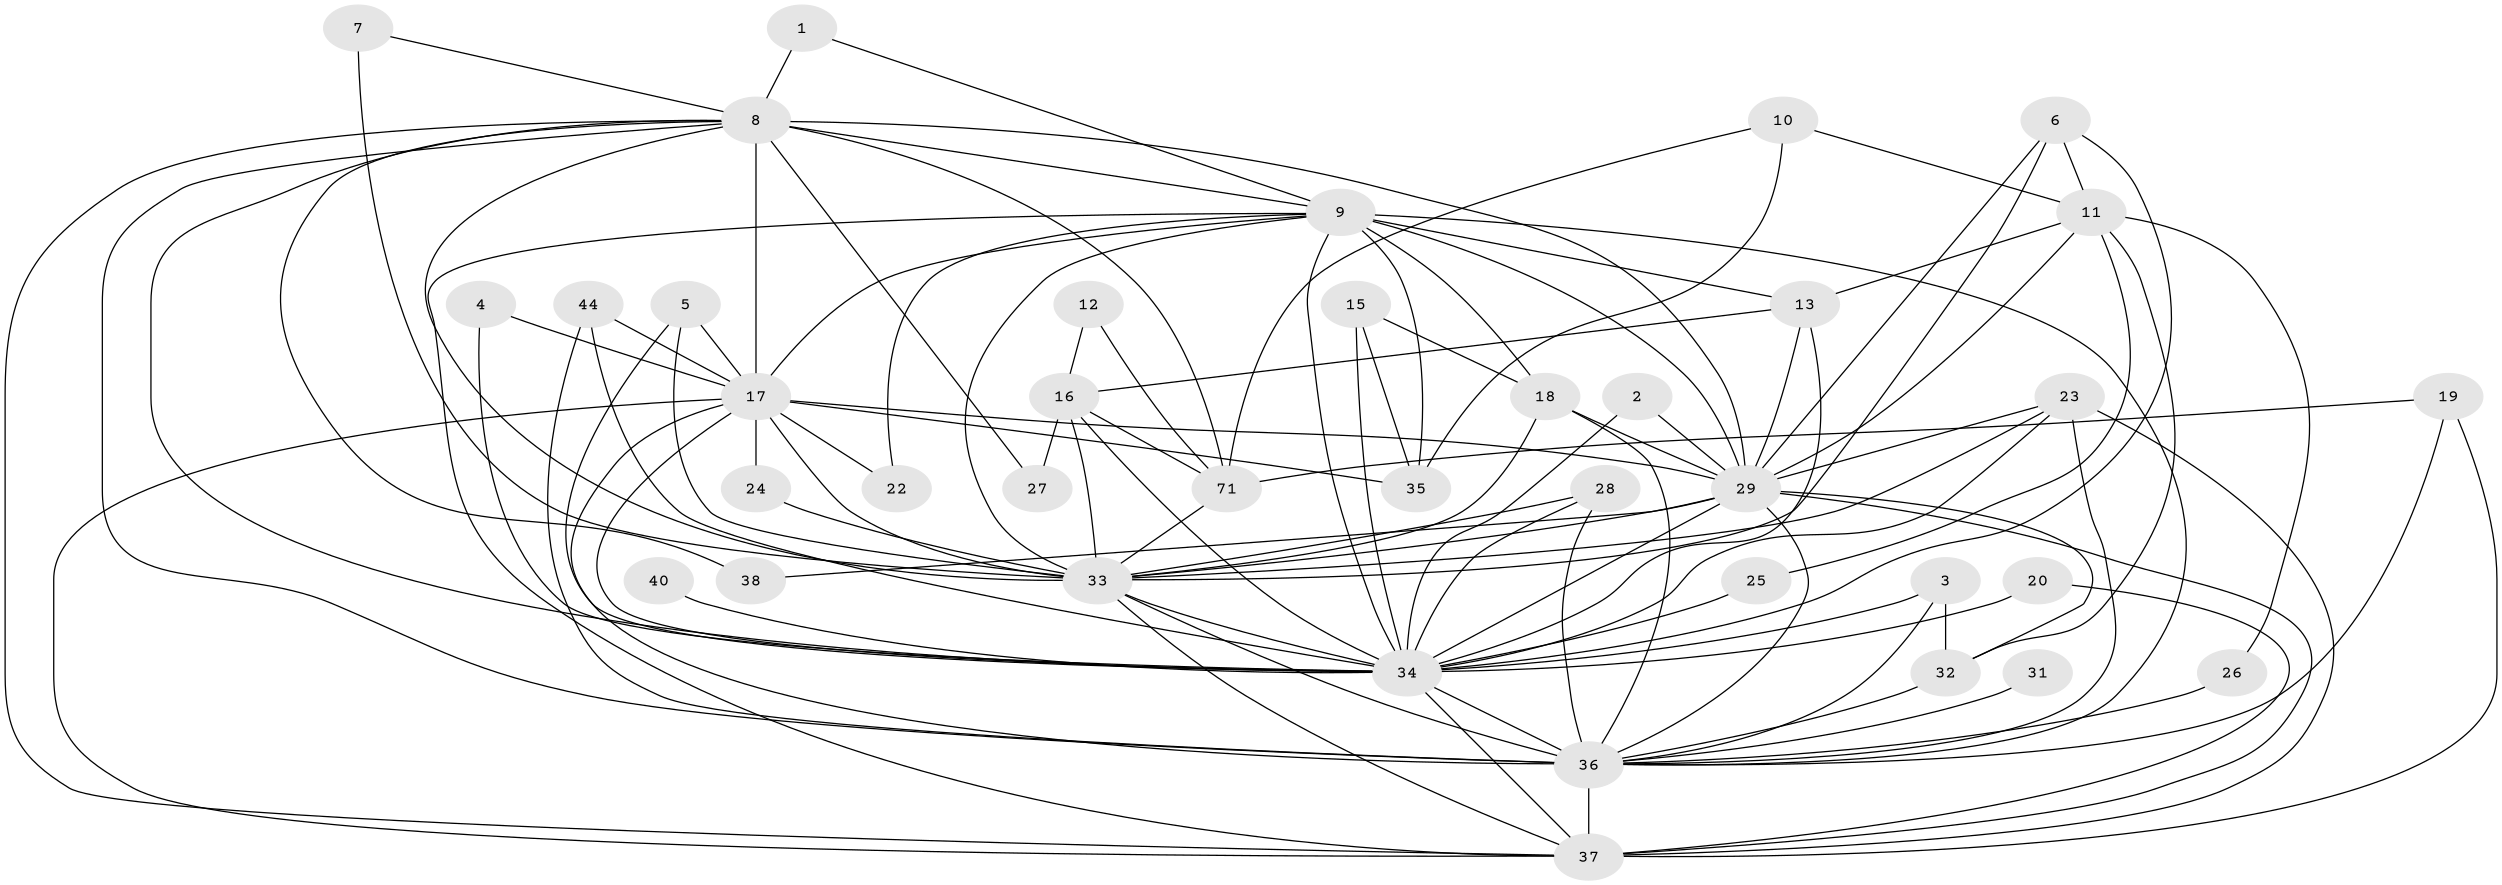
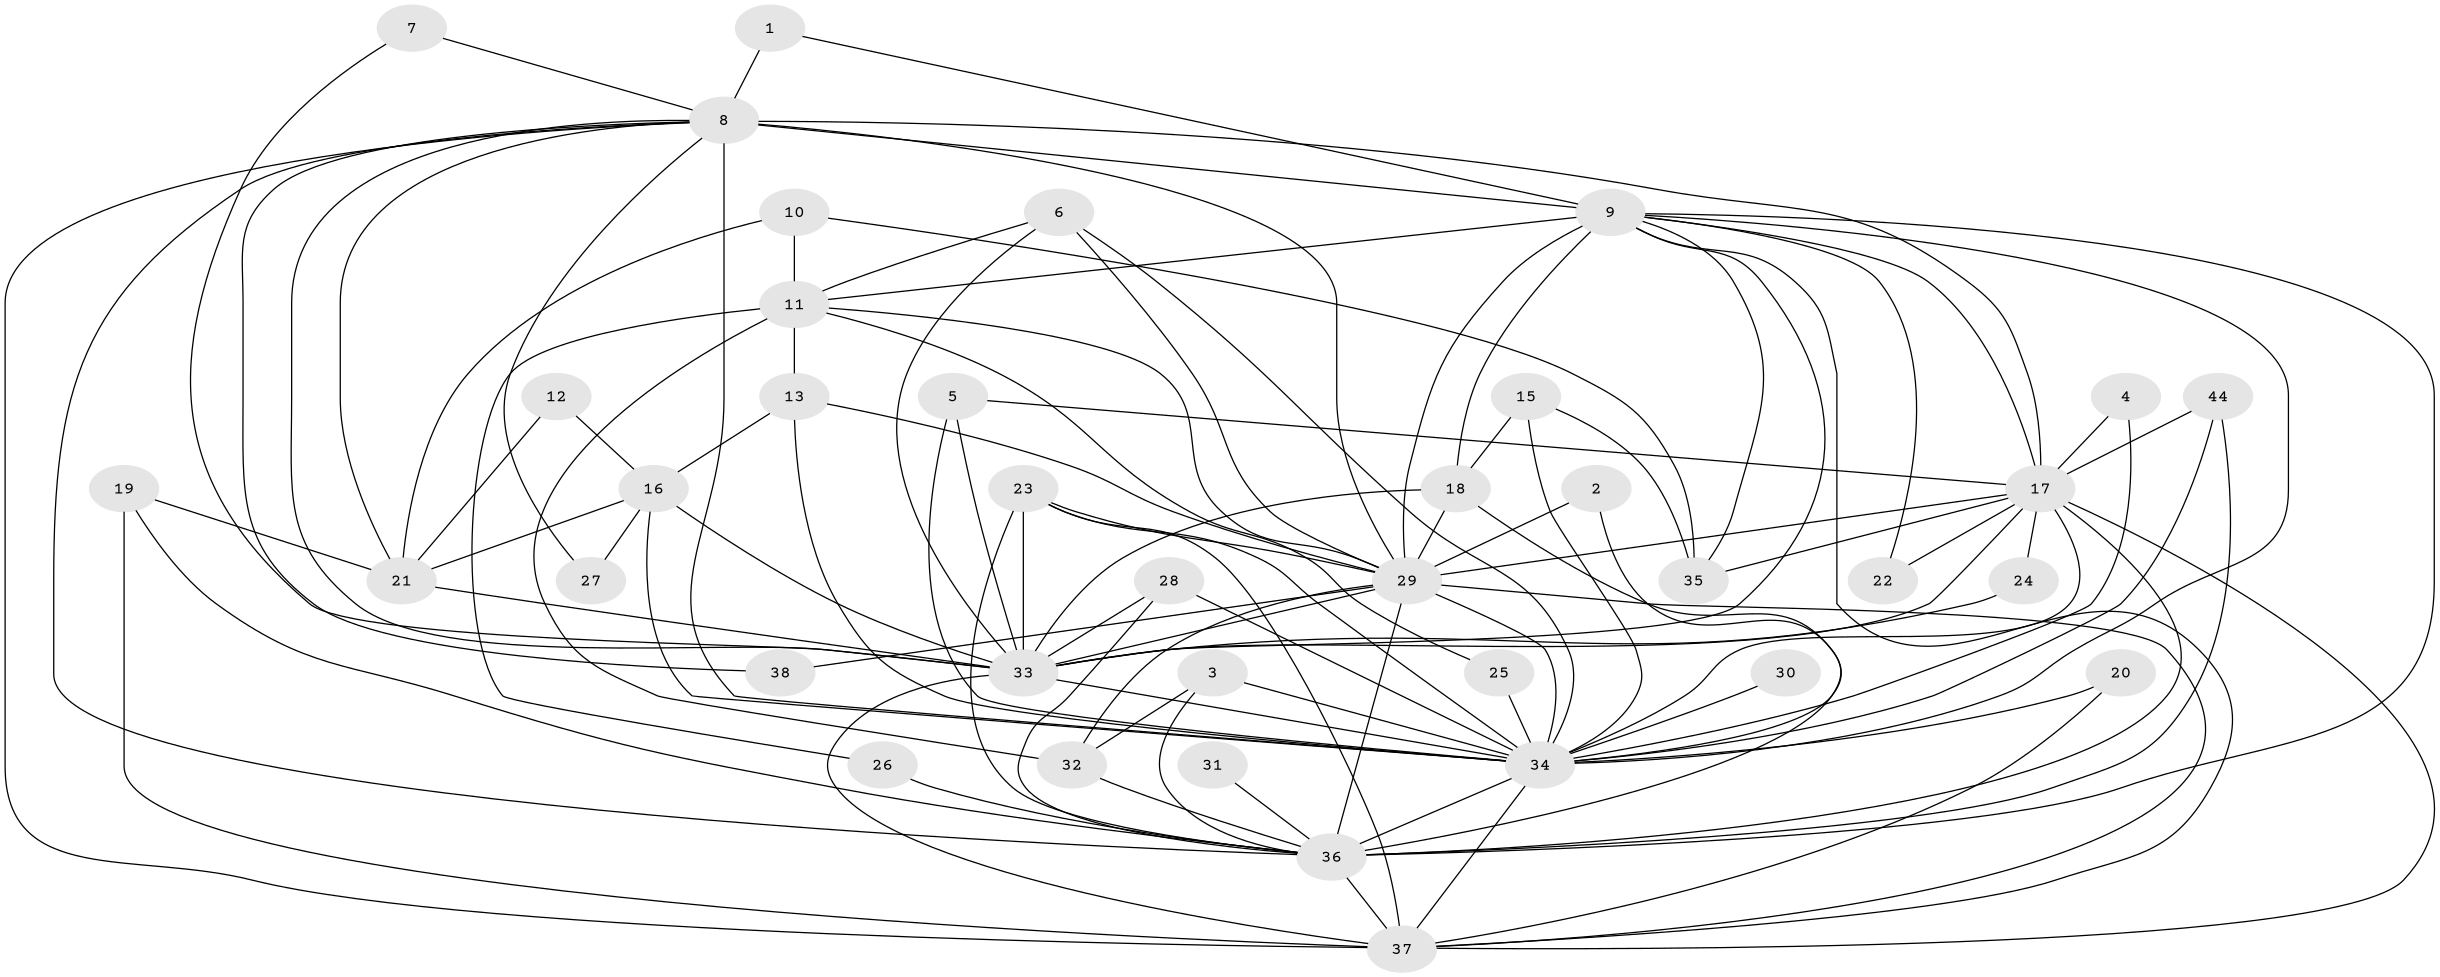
edge "9" -- "13": now "9" -- "11"
node "71": label "71" -> "21"
node "40": label "40" -> "30"
edge "33" -- "36": removed
